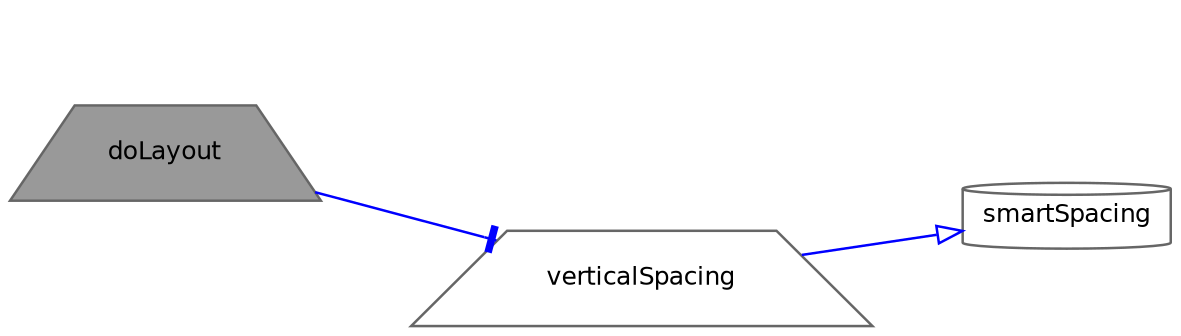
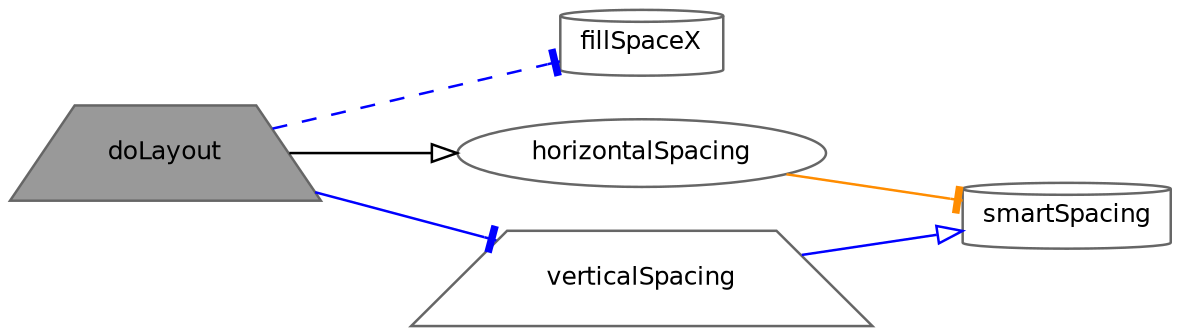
node "fillSpaceX": added
node "horizontalSpacing": added
